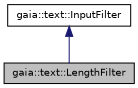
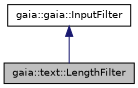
node "gaia::text::InputFilter": label "gaia::text::InputFilter" -> "gaia::gaia::InputFilter"
